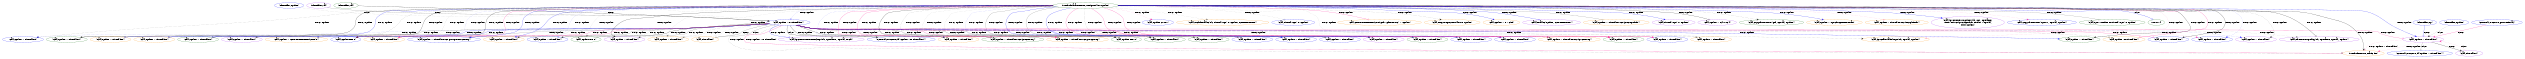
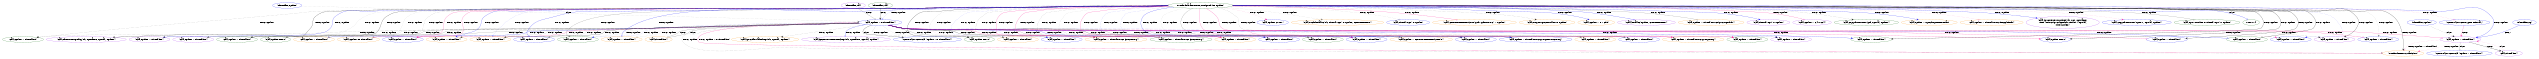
edge "(MethodParameterIn,unsigned int optlen)" -> "(Call,optlen > 64*1024)": color black -> deeppink
edge "(MethodParameterIn,unsigned int optlen)" -> "(Call,ipv6_flowlabel_opt(sk, optval, optlen))": now "(MethodParameterIn,unsigned int optlen)" -> "(ControlStructure,goto e_inval;)"
edge "(MethodParameterIn,unsigned int optlen)" -> "(Call,optlen > 8 * 255)": label "CFG: optlen" -> "DDG: optlen"
node "(Call,ip6_mroute_setsockopt(sk, optname, optval, sock))": label "(Call,ip6_mroute_setsockopt(sk, optname, optval, sock))" -> "(Call,ip6_mroute_setsockopt(sk, optname, optval, optlen))"
